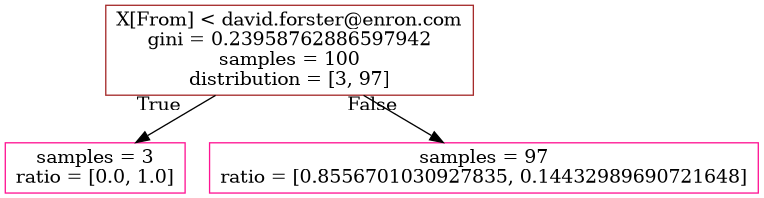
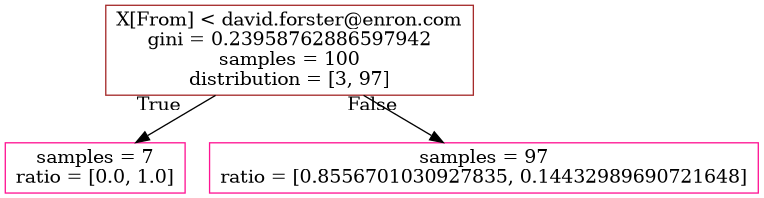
node "samples = 3 ratio = [0.0, 1.0]": label "samples = 3 ratio = [0.0, 1.0]" -> "samples = 7 ratio = [0.0, 1.0]"
